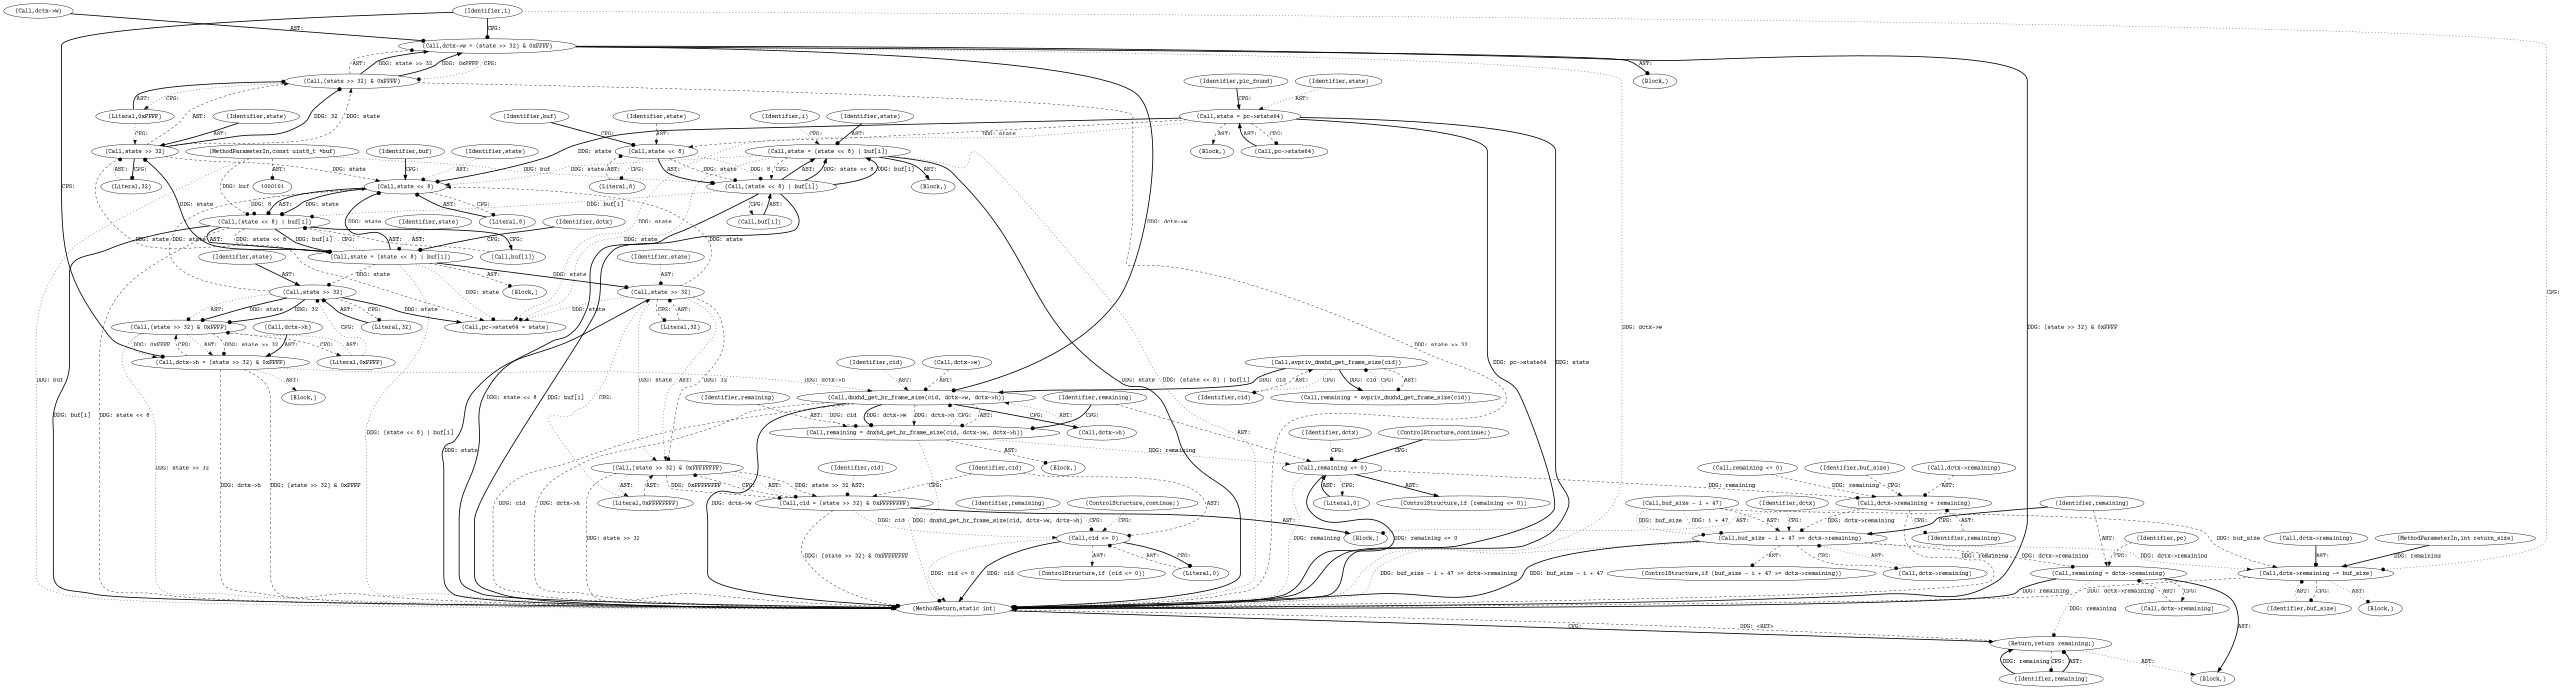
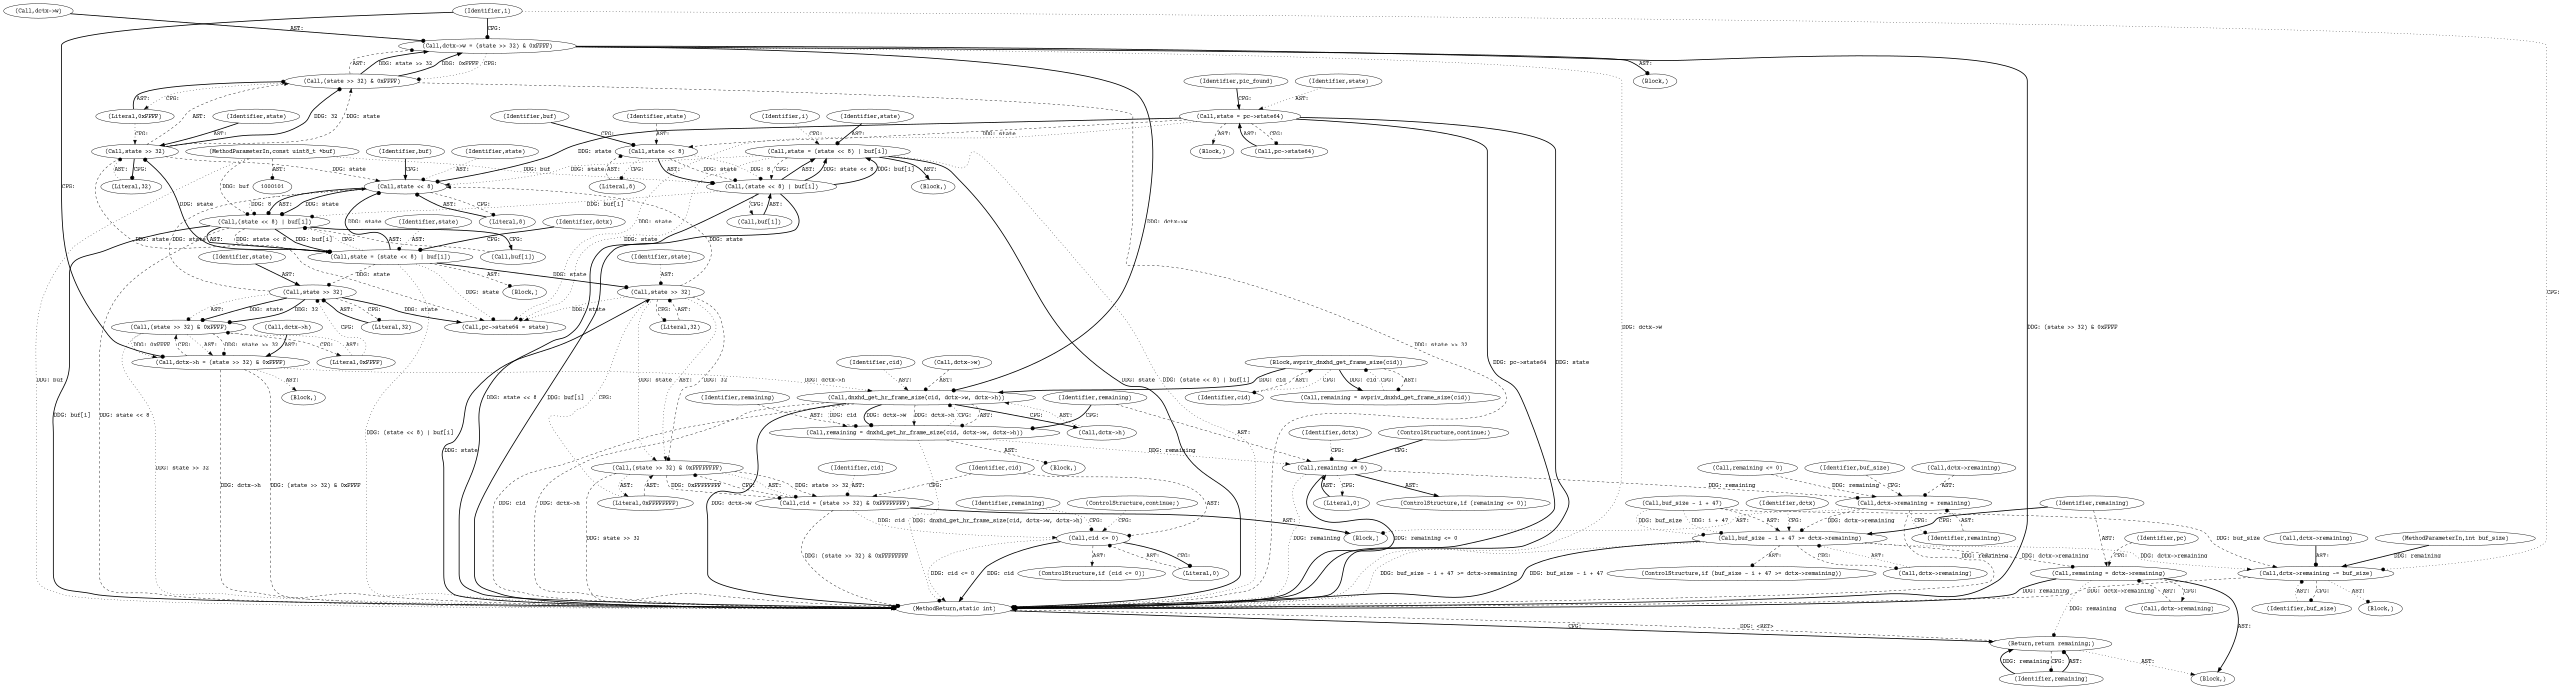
node "(Call,avpriv_dnxhd_get_frame_size(cid))": label "(Call,avpriv_dnxhd_get_frame_size(cid))" -> "(Block,avpriv_dnxhd_get_frame_size(cid))"
node "(MethodParameterIn,int return_size)": label "(MethodParameterIn,int return_size)" -> "(MethodParameterIn,int buf_size)"
